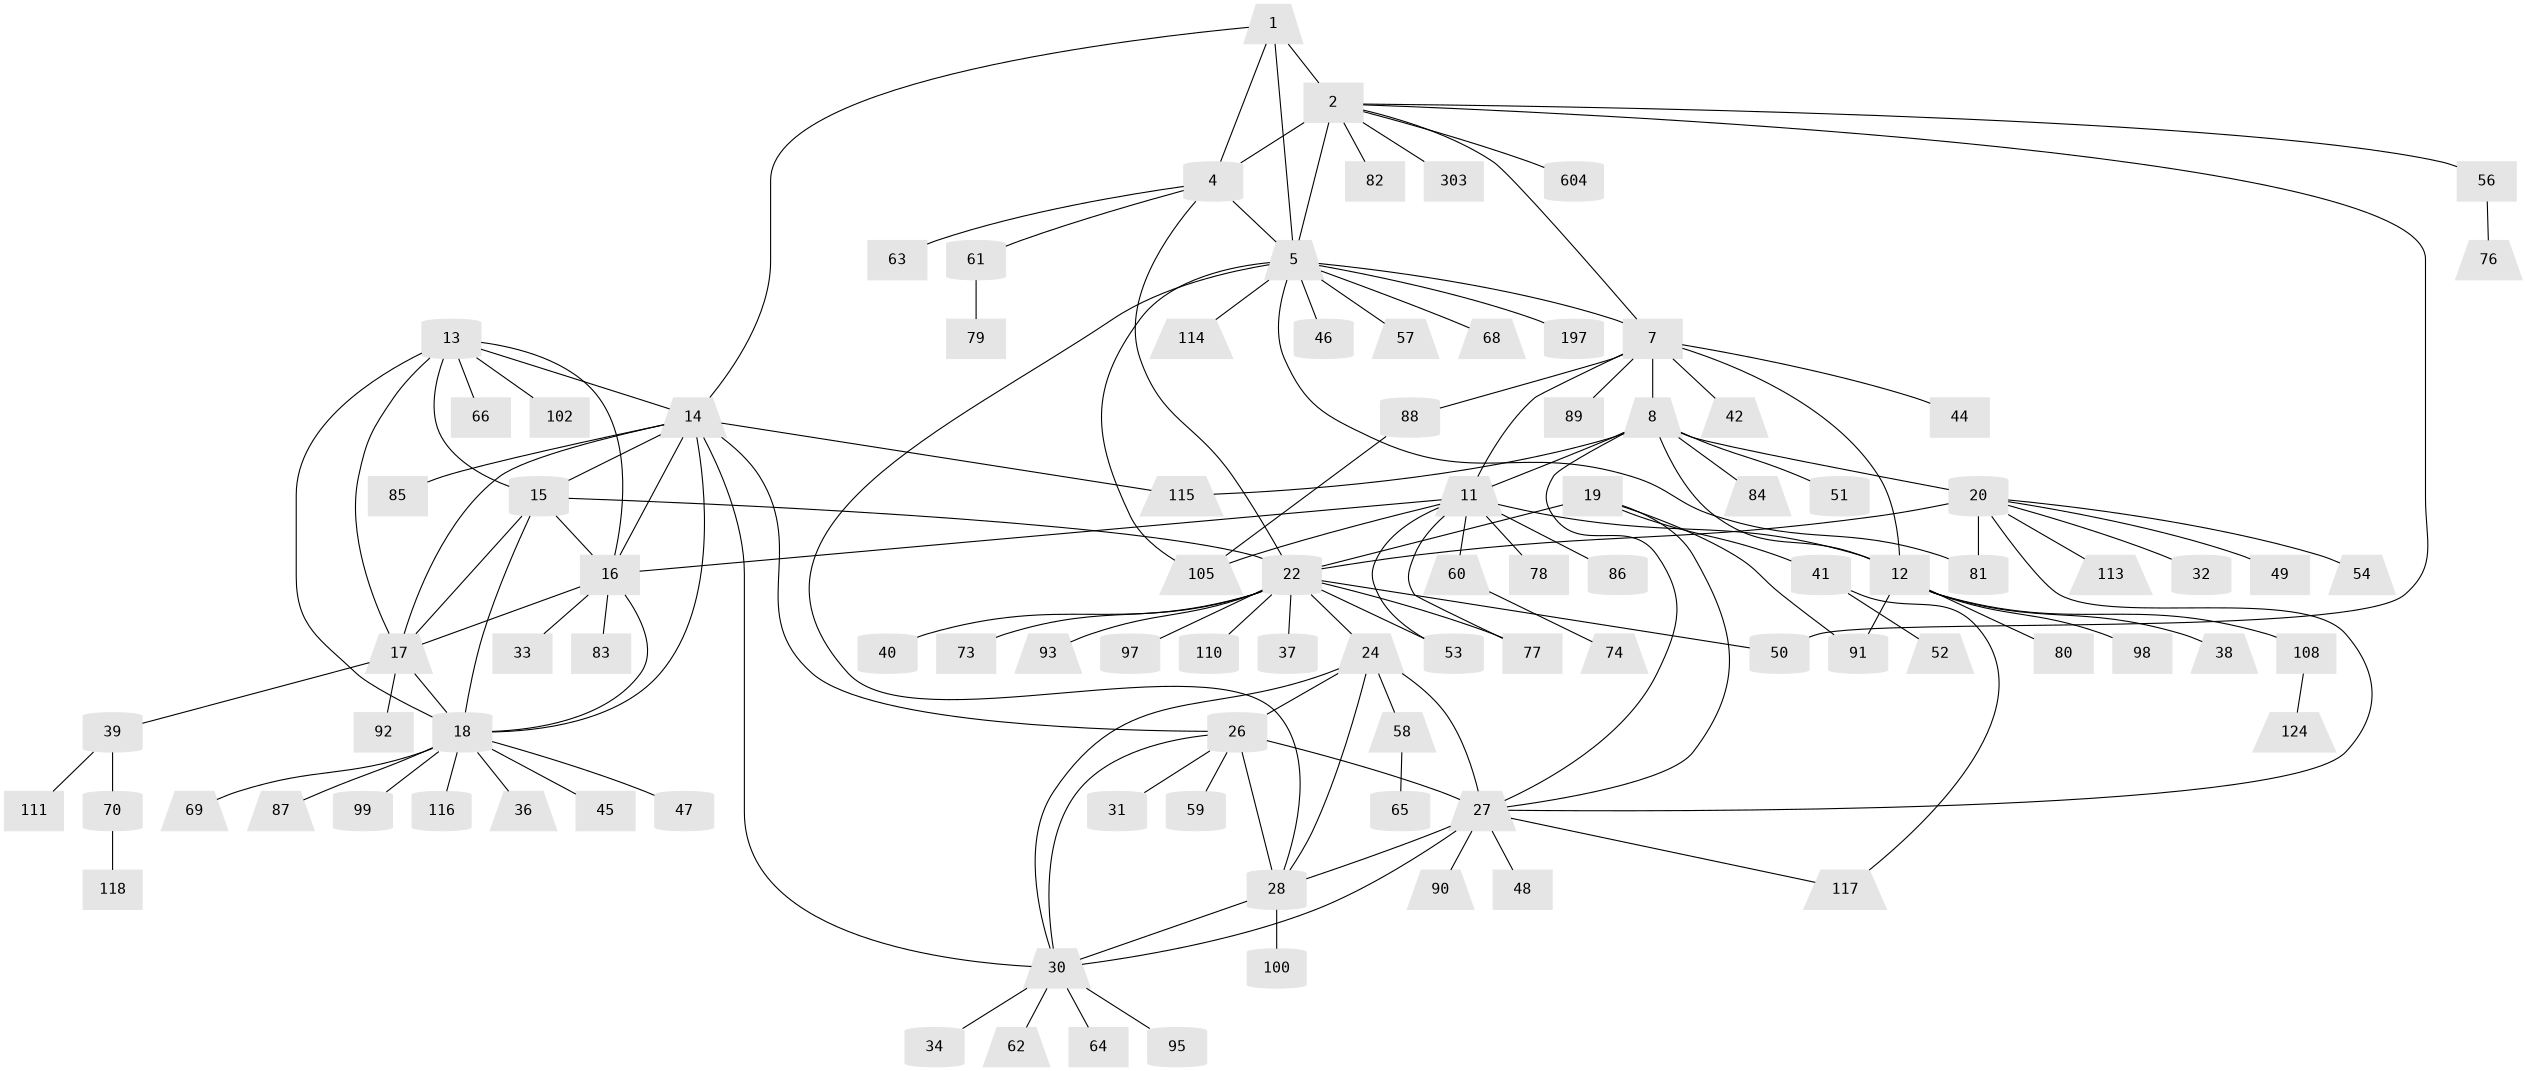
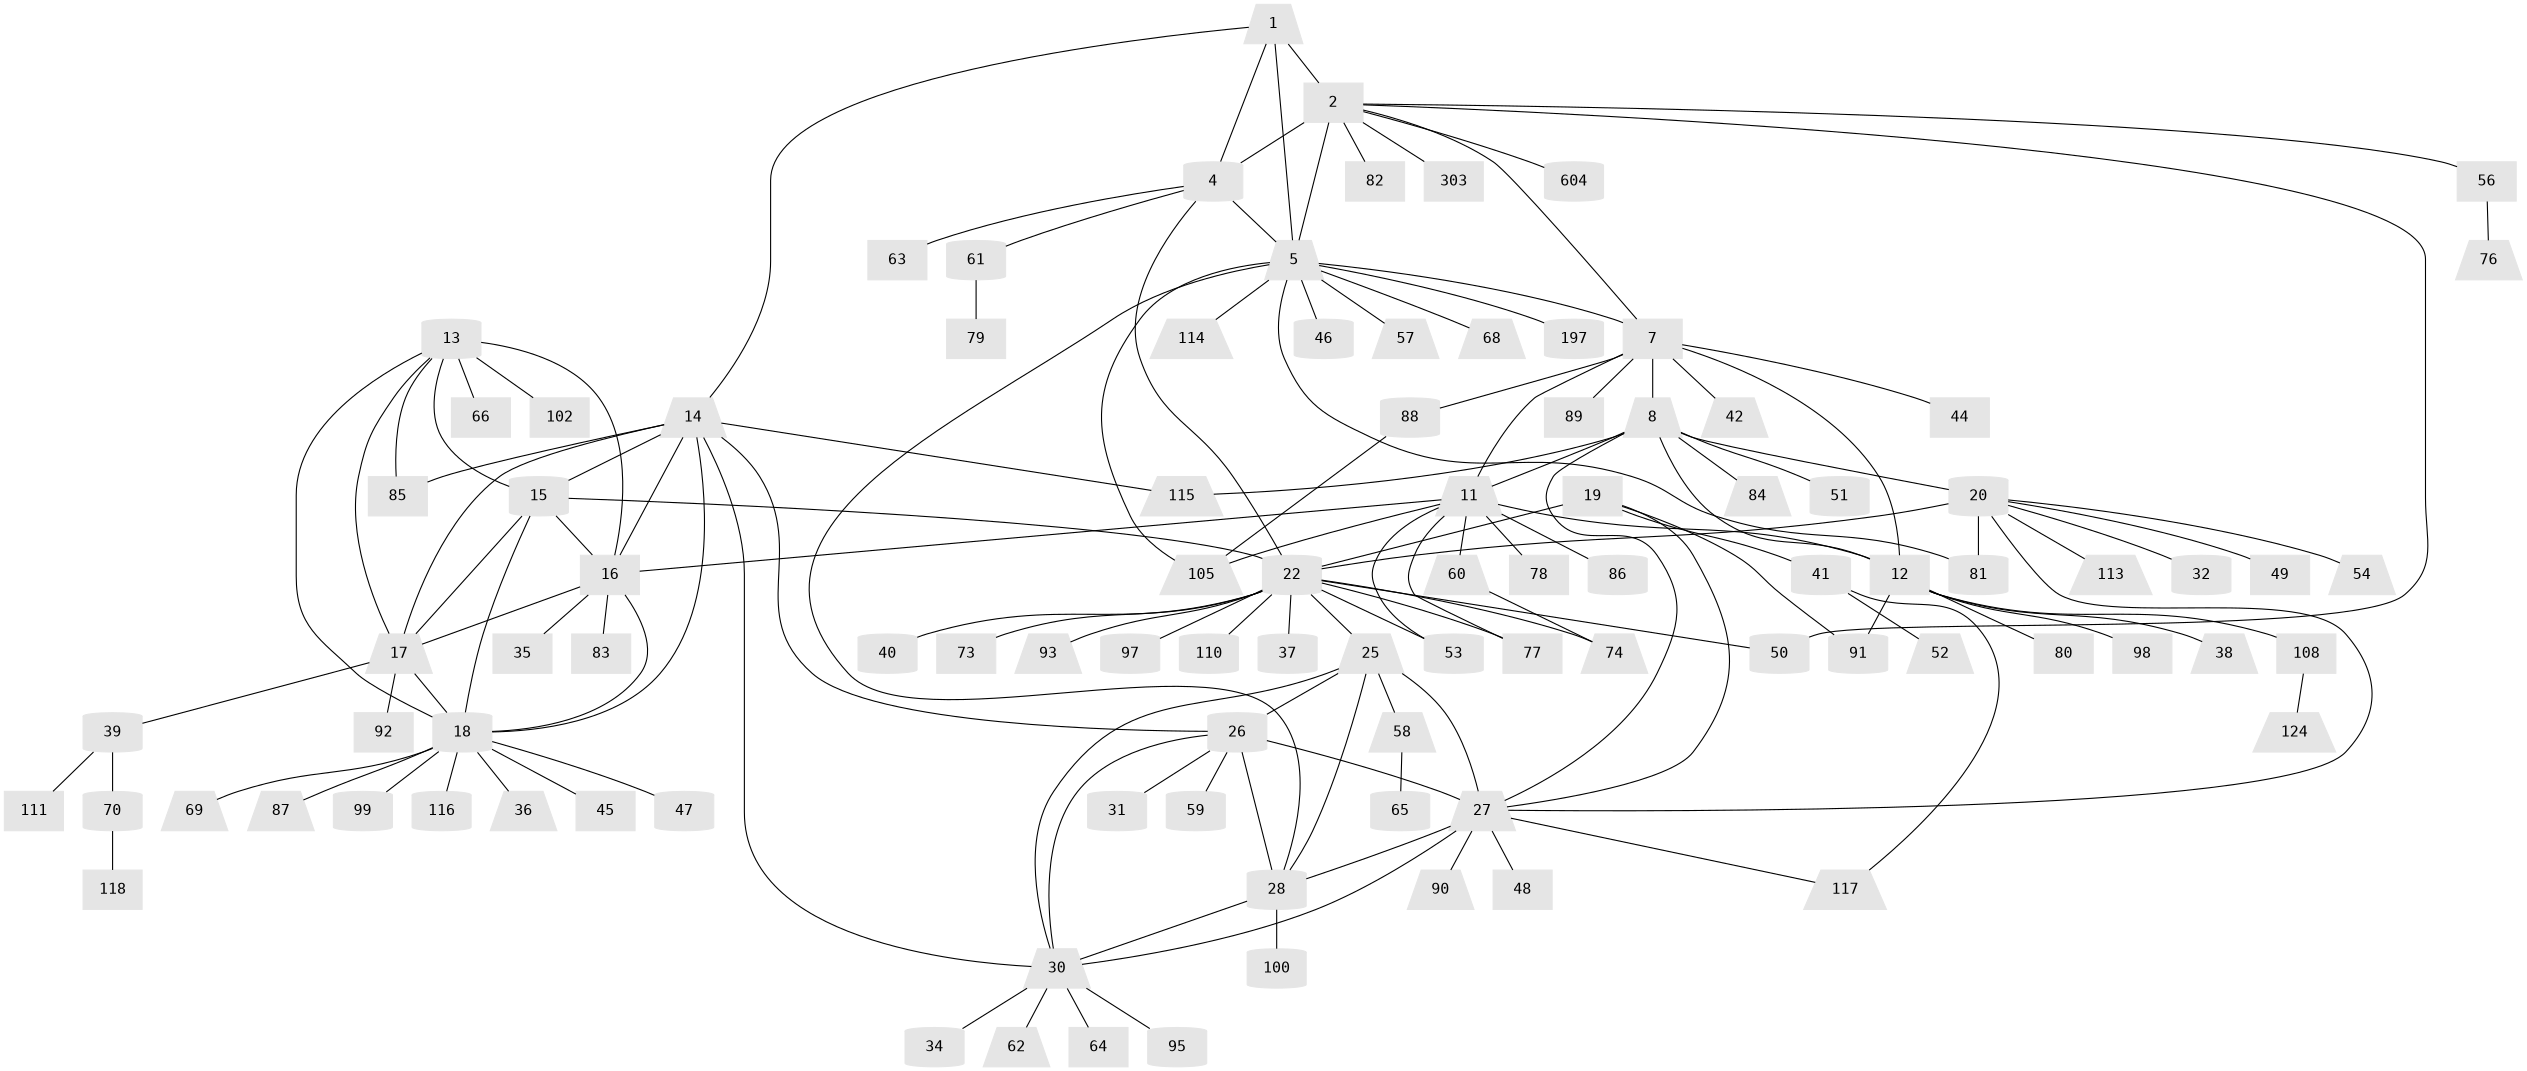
edge "13" -- "14": now "13" -- "85"
edge "22" -- "74": added
node "33": label "33" -> "35"
node "24": label "24" -> "25"
